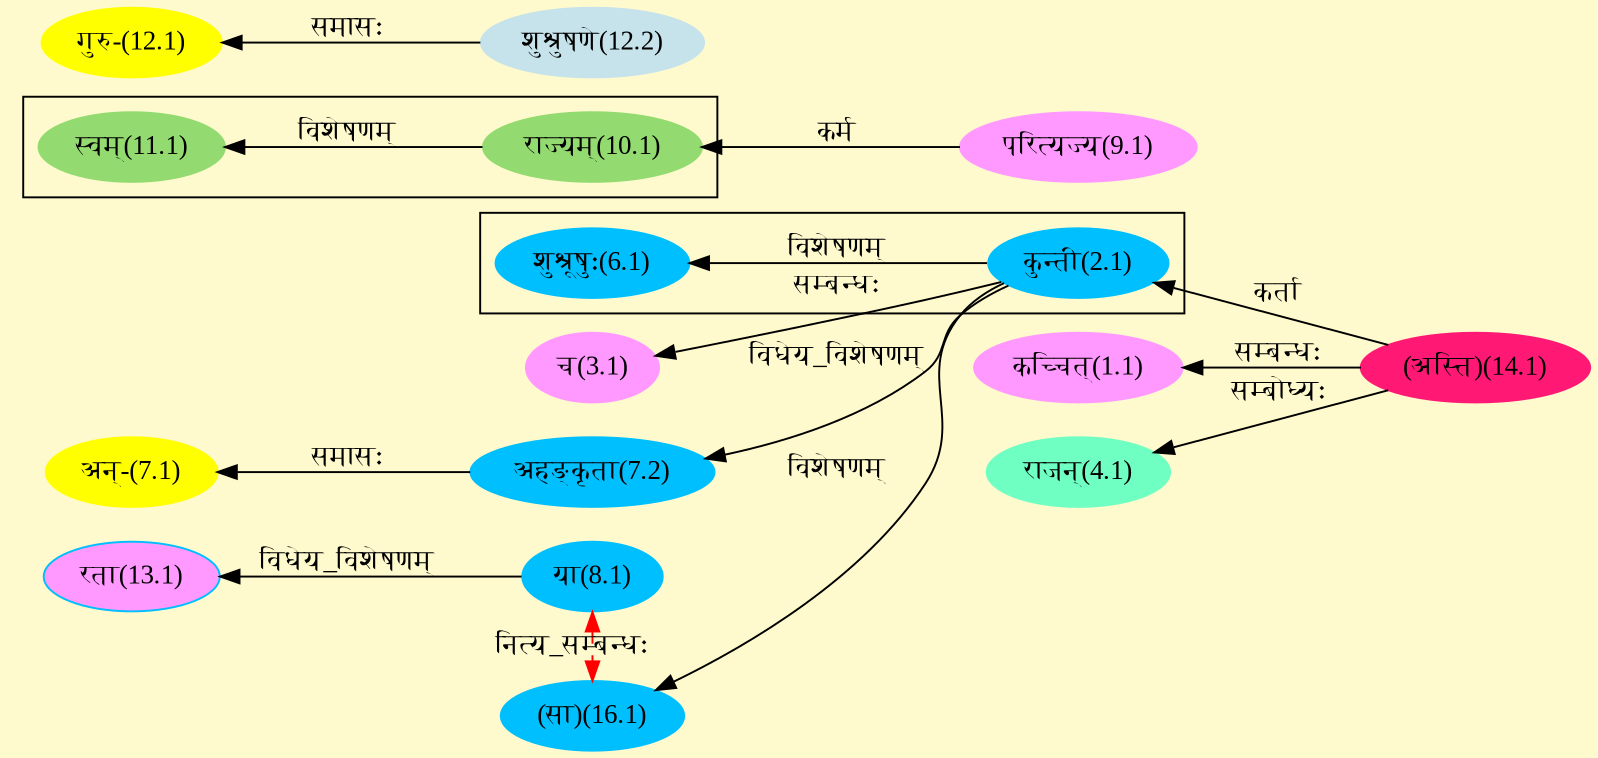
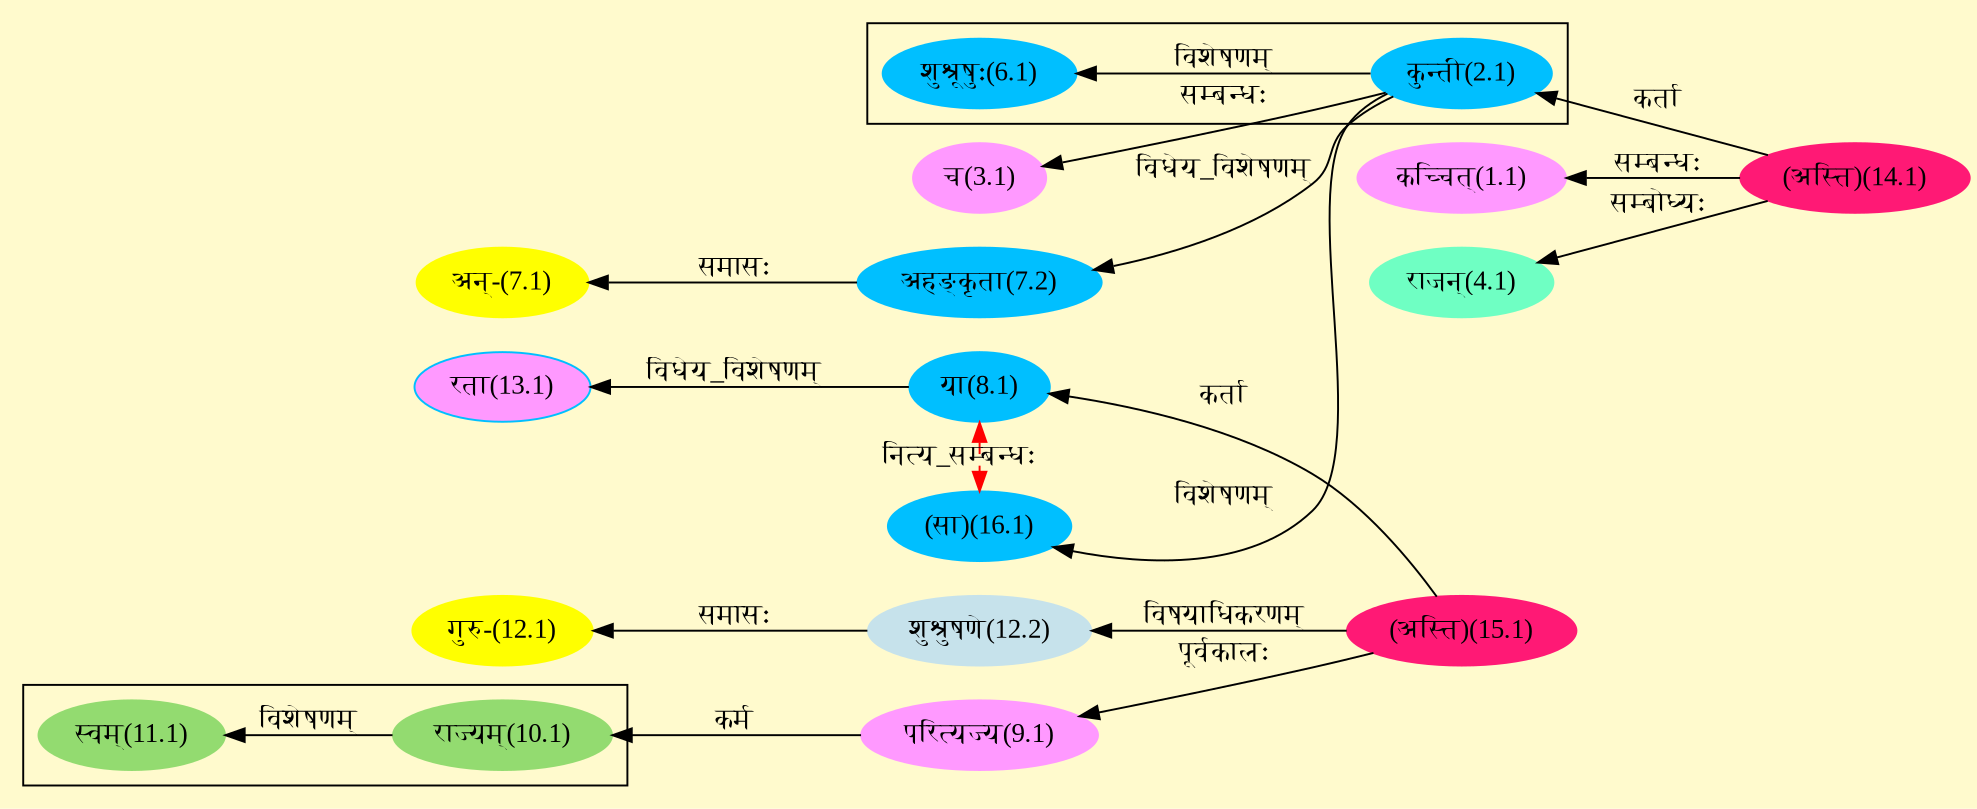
node "(अस्ति)(15.1)": added
